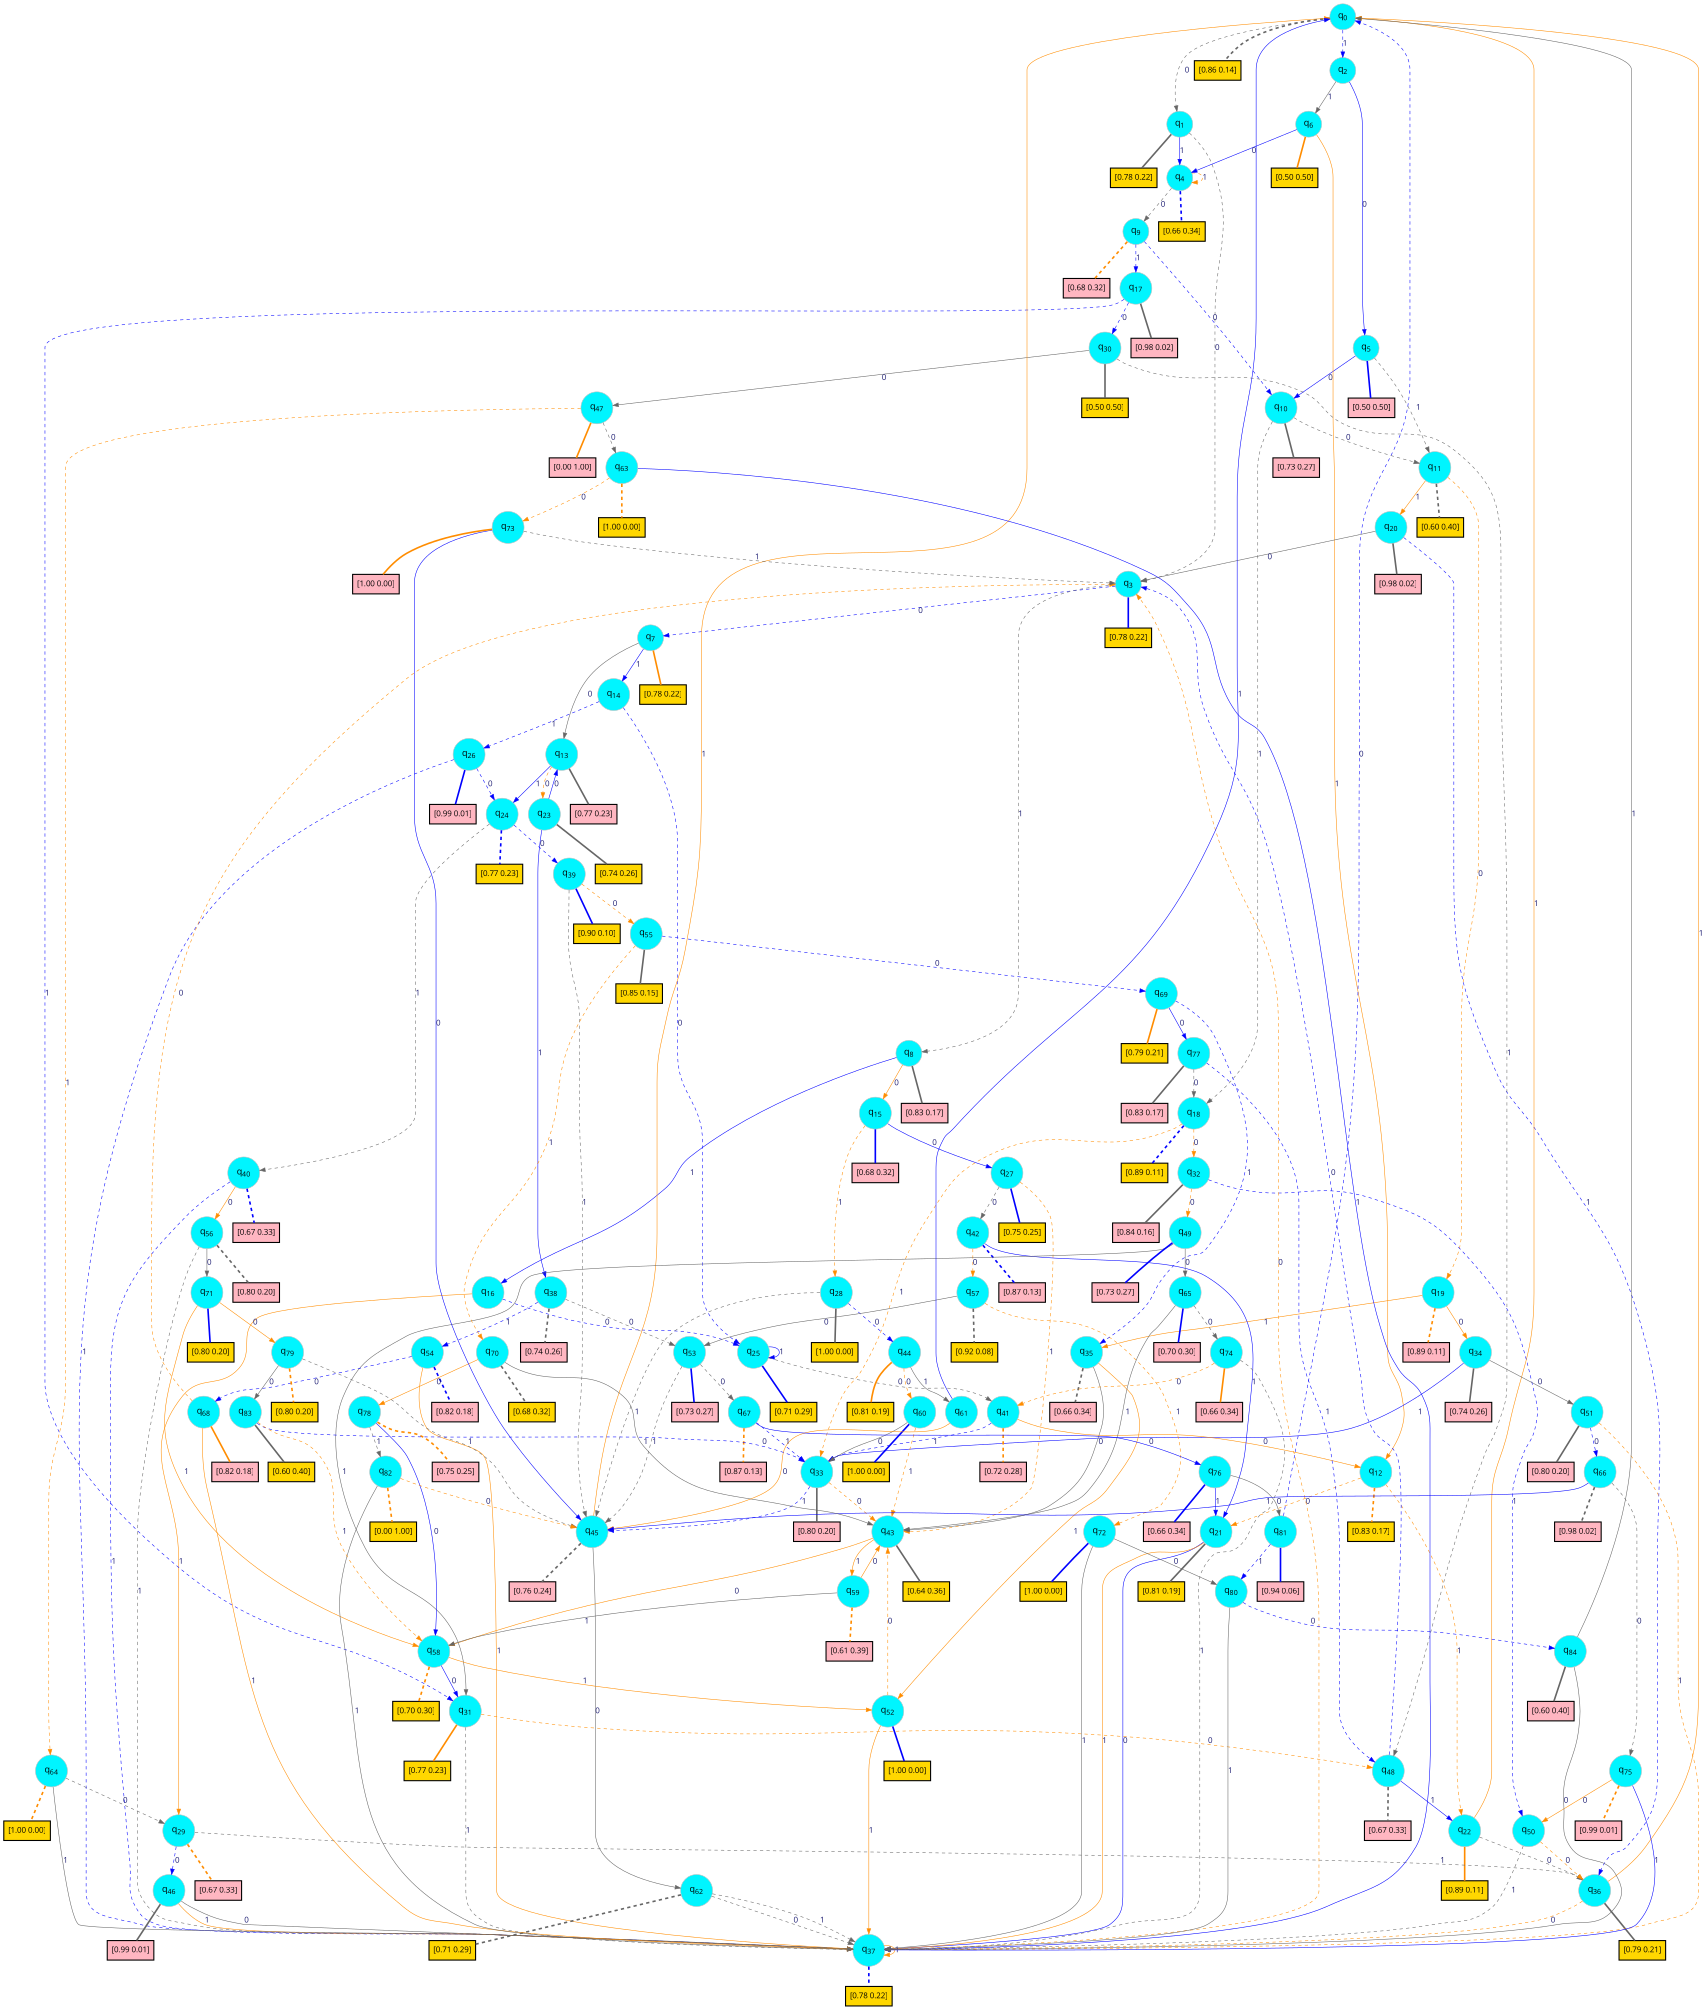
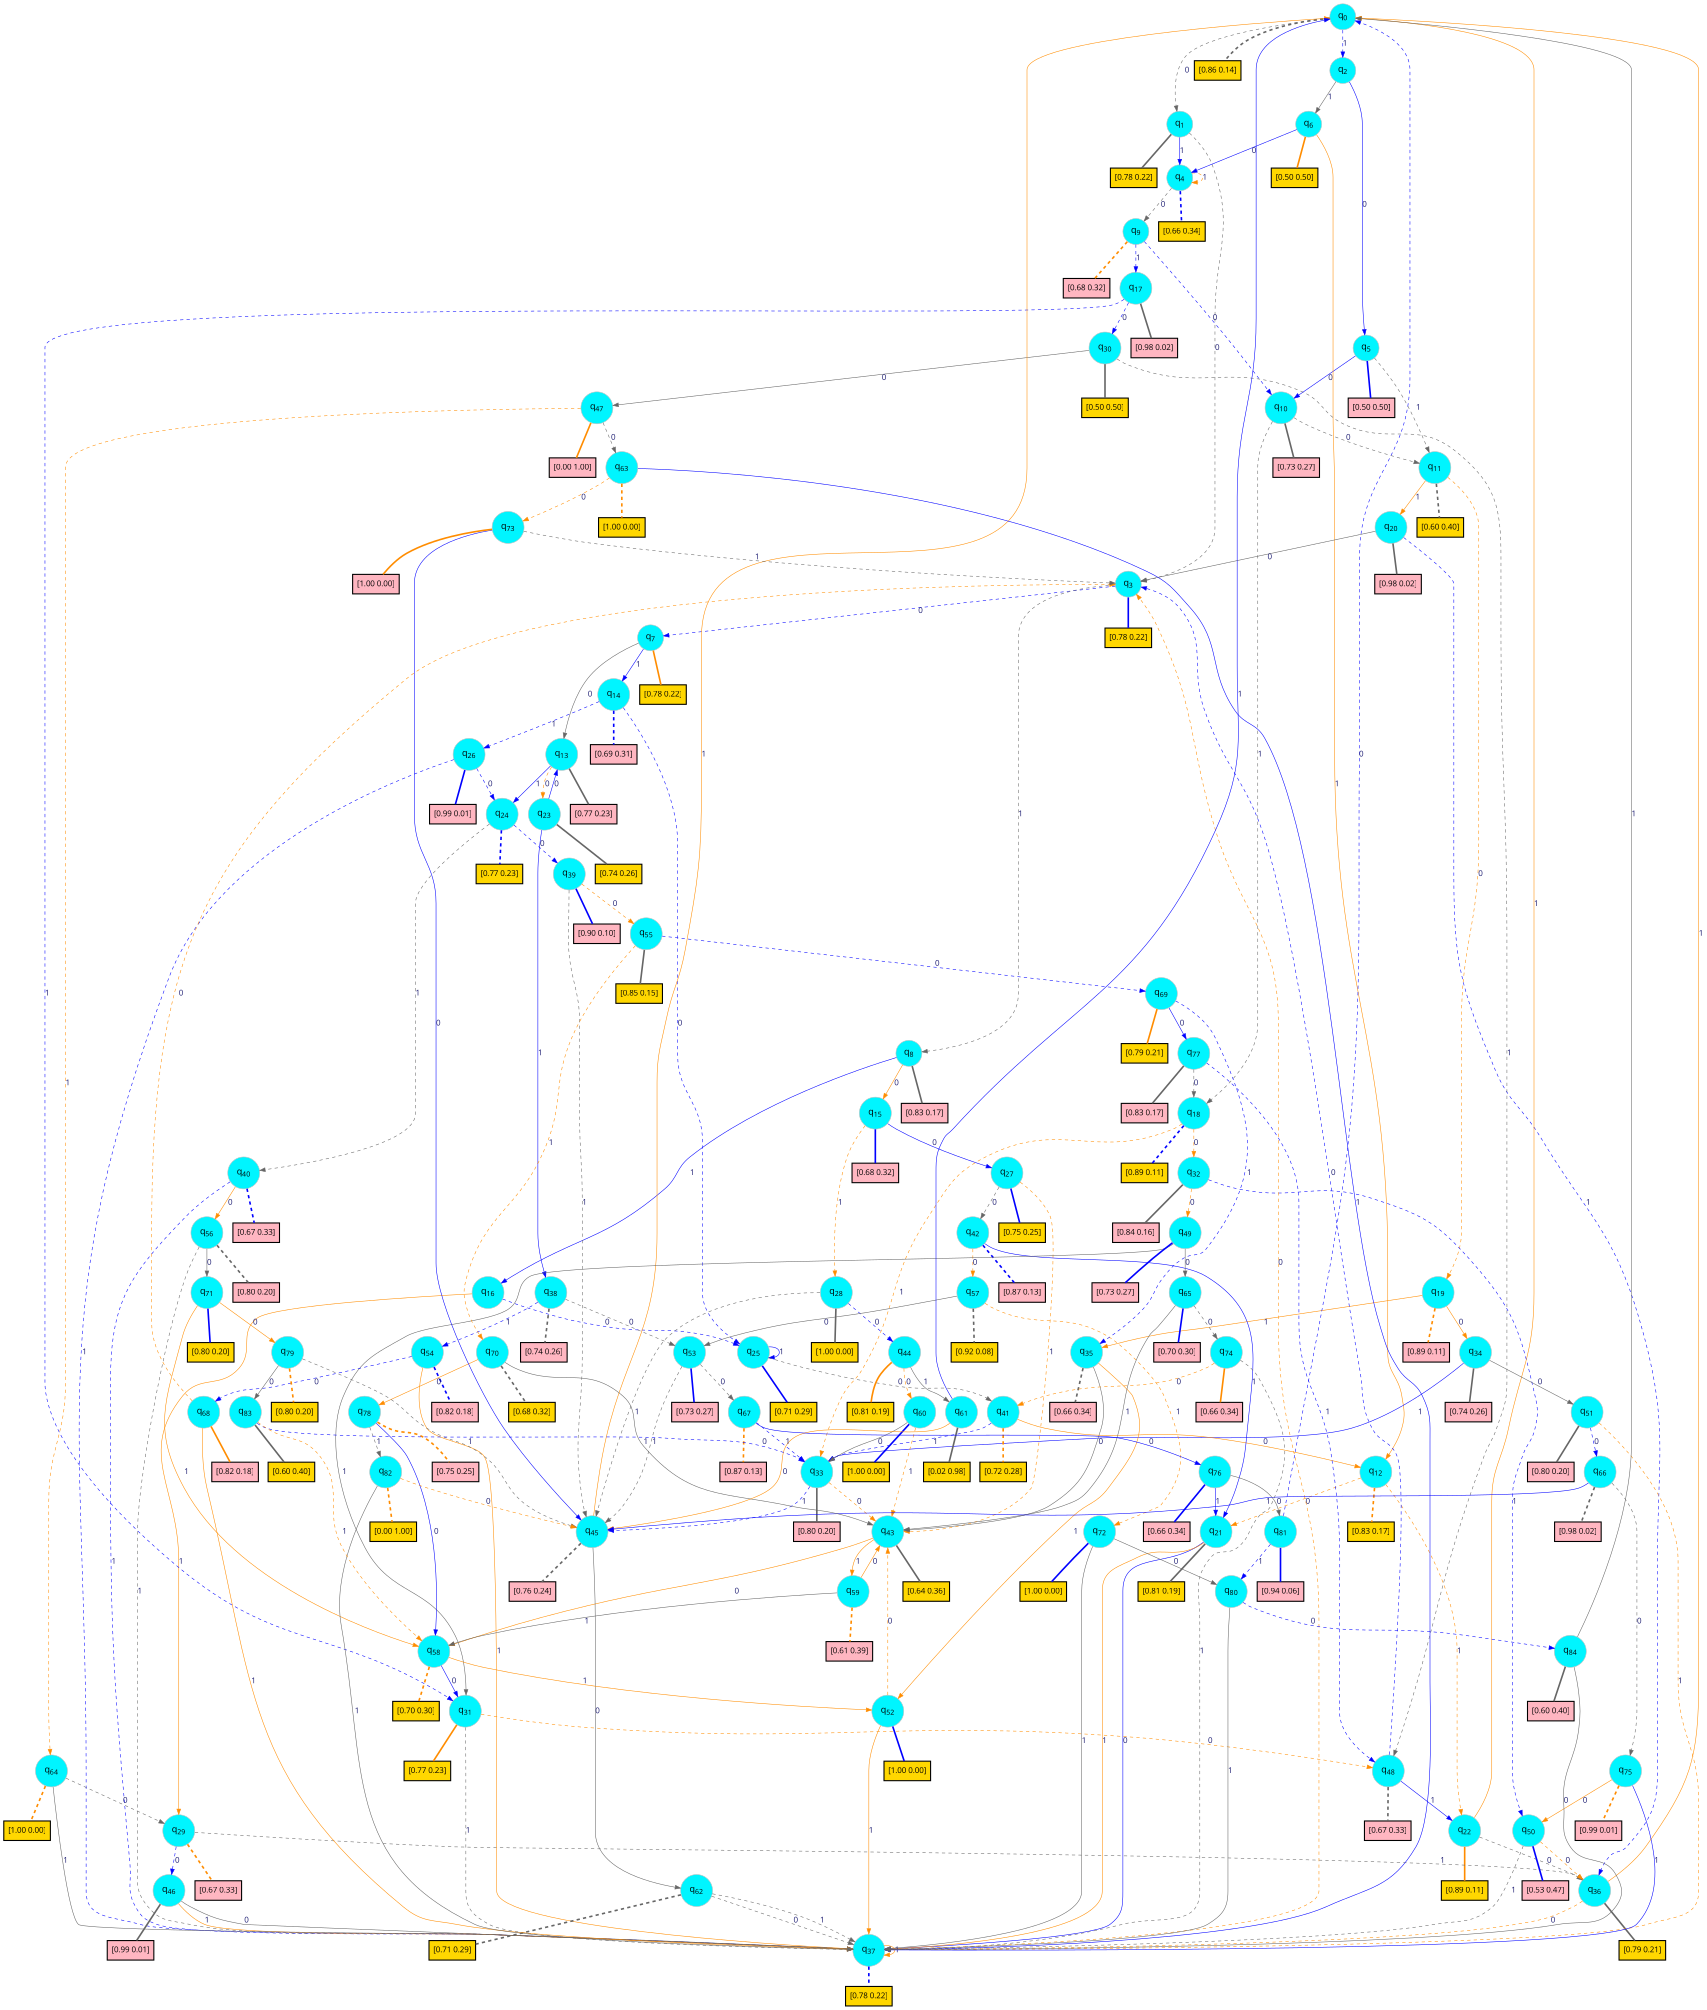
node "[0.69 0.31]": added
node "[0.90 0.10]": fillcolor gold -> lightpink
node "[0.02 0.98]": added
node "[0.72 0.28]": fillcolor lightpink -> gold
node "[0.53 0.47]": added
